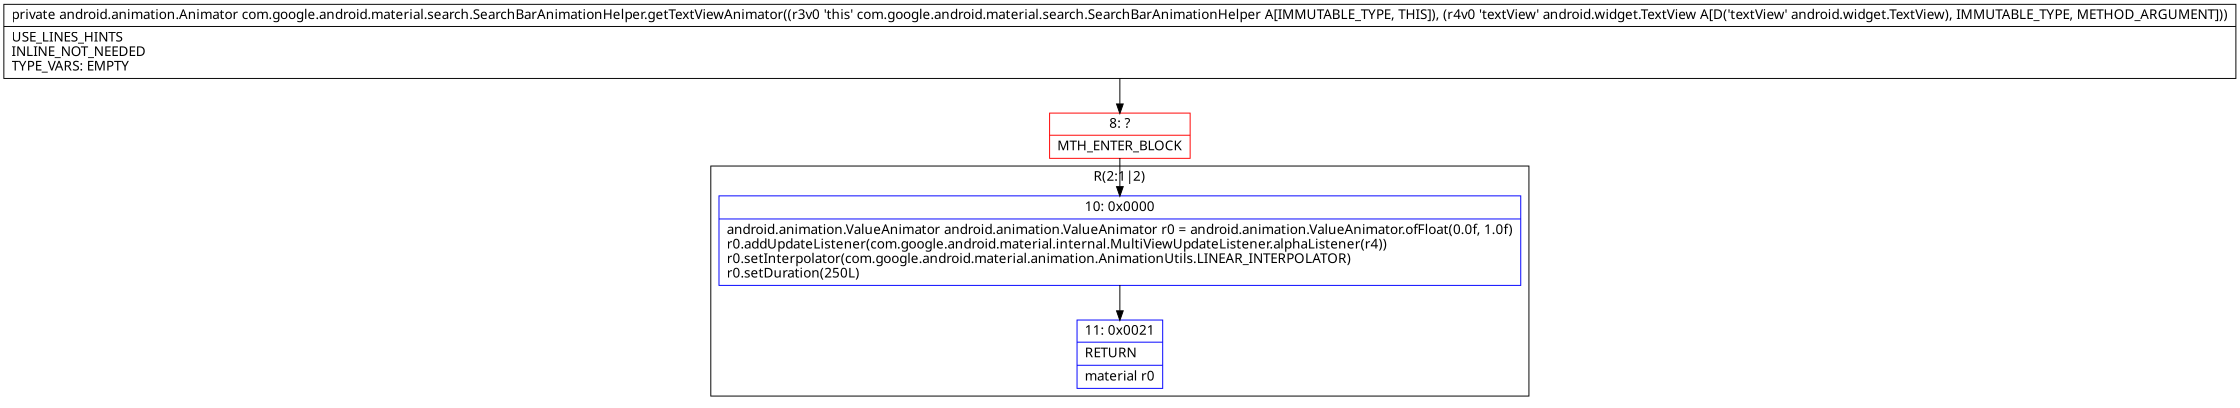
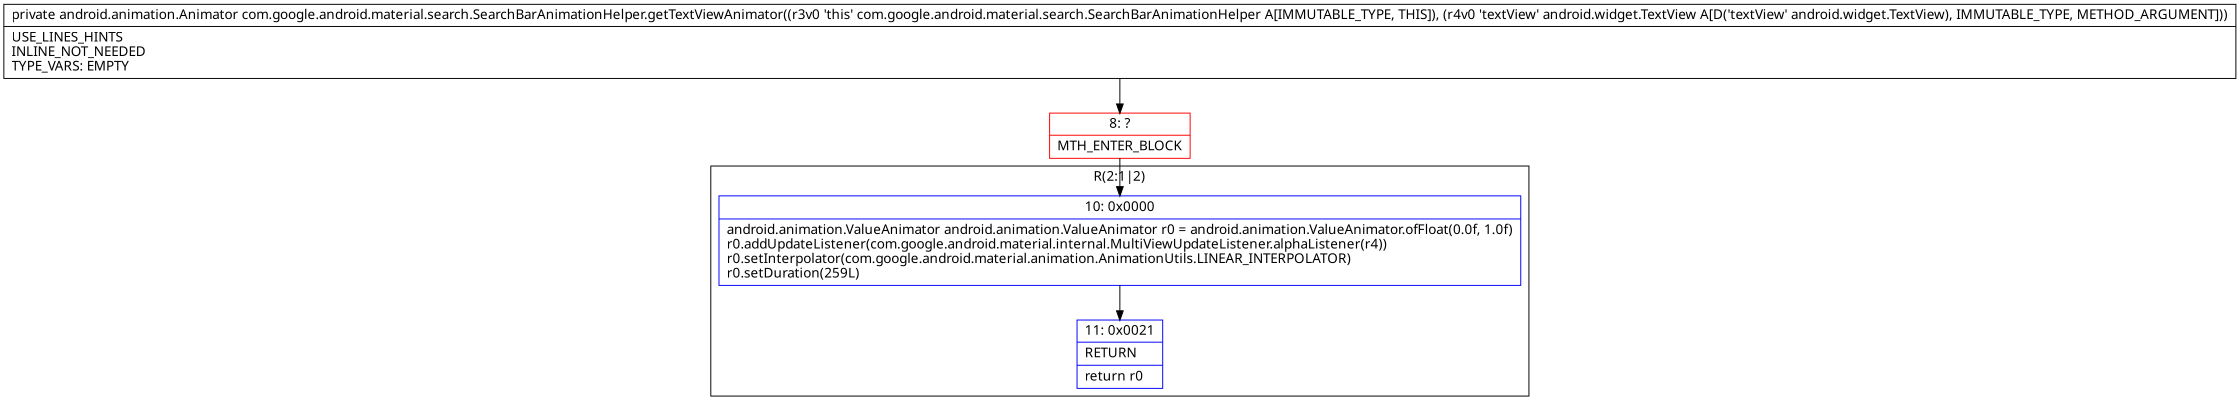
node "10: 0x0000": text "r0.setDuration(250L)" -> "r0.setDuration(259L)"
node "11: 0x0021": text "material r0" -> "return r0"
